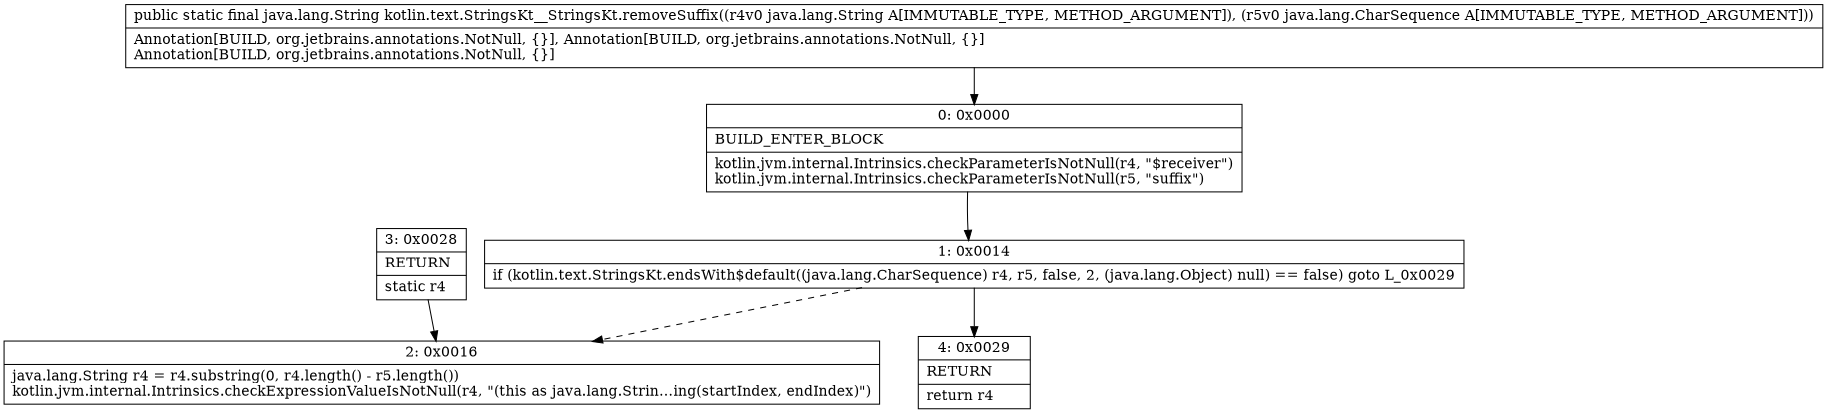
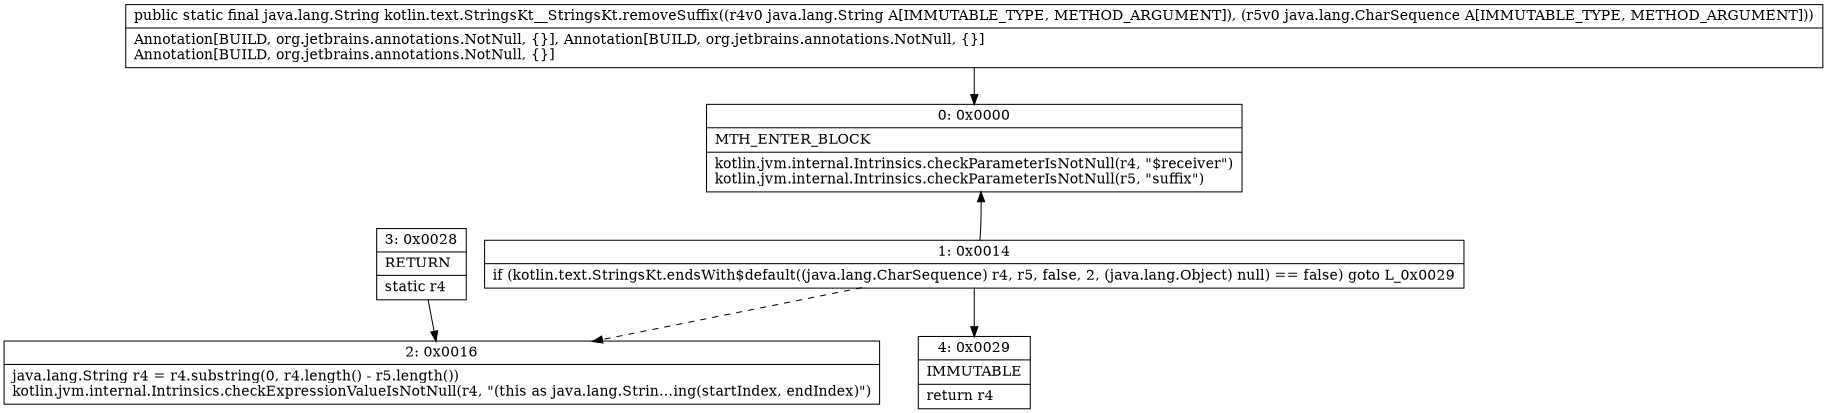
node "0: 0x0000": text "BUILD_ENTER_BLOCK" -> "MTH_ENTER_BLOCK"
edge "0: 0x0000" -> "1: 0x0014": reversed
node "4: 0x0029": text "RETURN" -> "IMMUTABLE"
